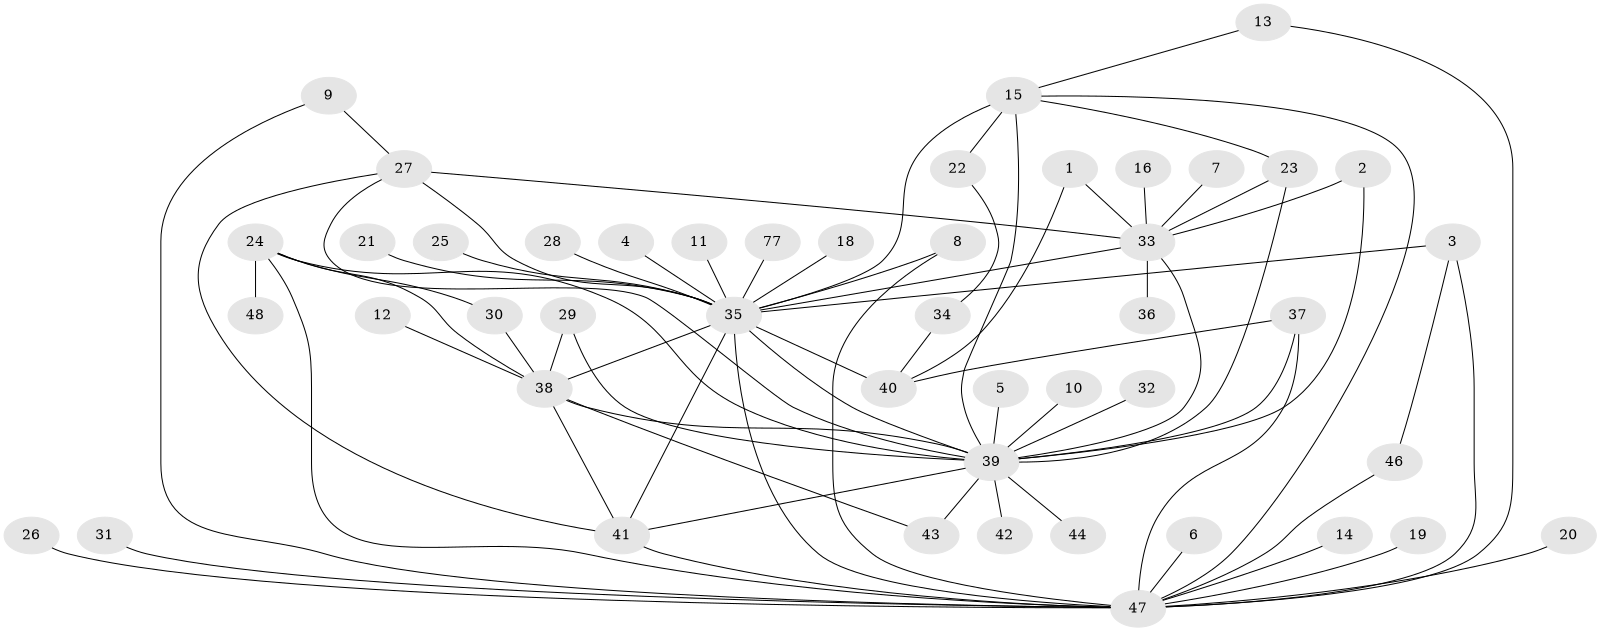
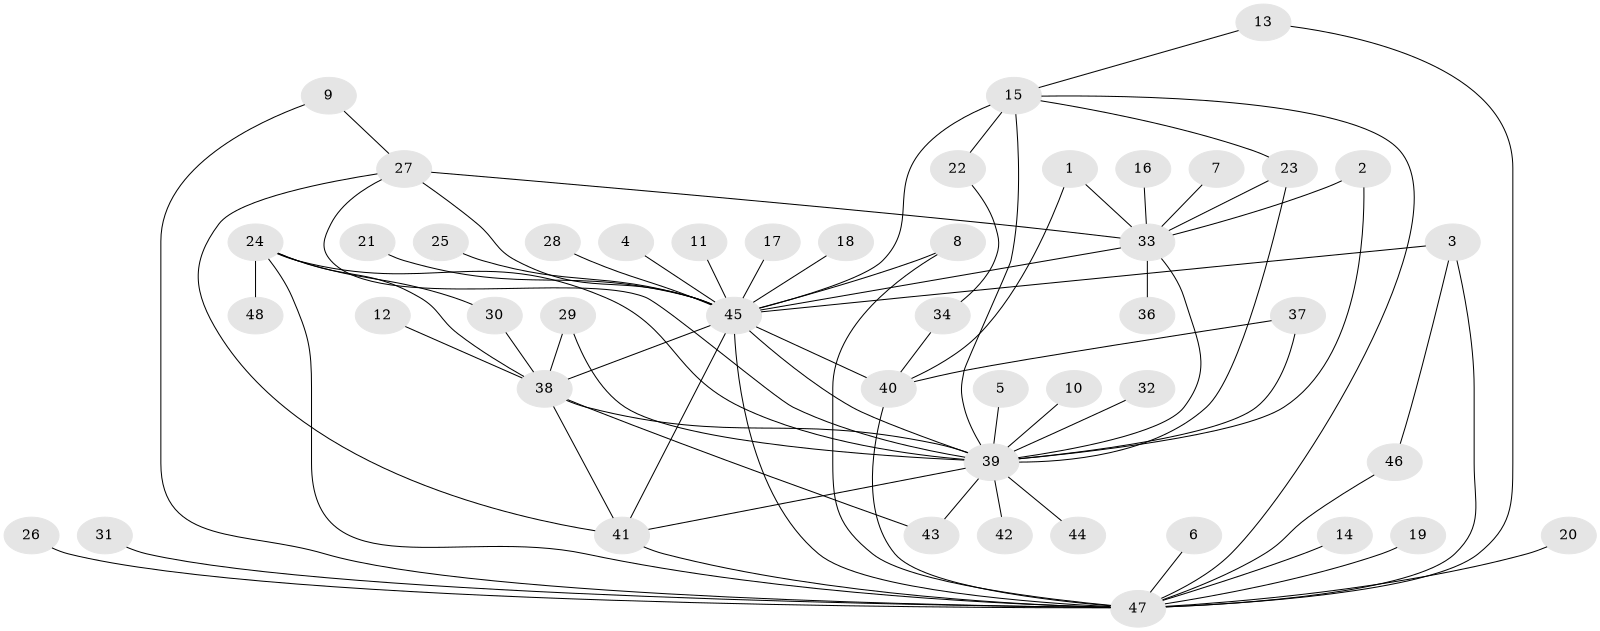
node "77": label "77" -> "17"
node "35": label "35" -> "45"
edge "37" -- "47": now "40" -- "47"
